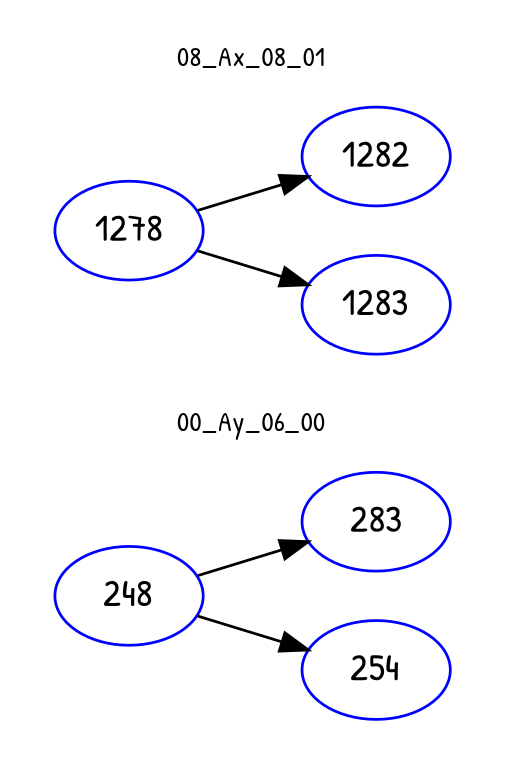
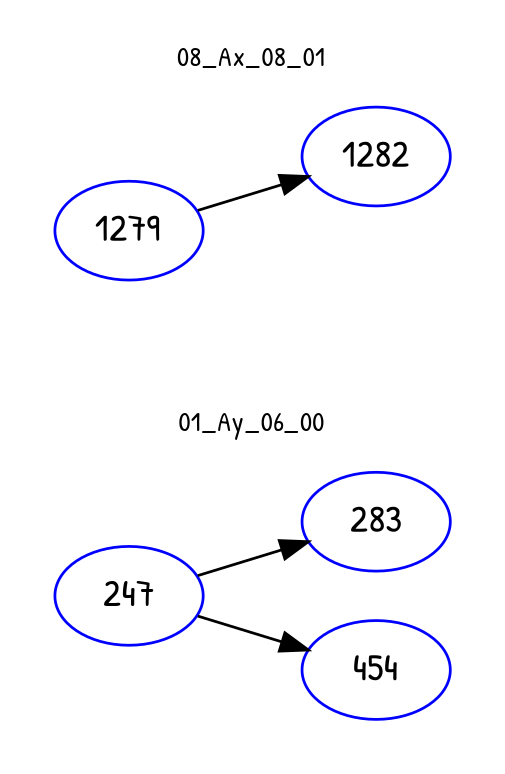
node "1278": label "1278" -> "1279"
node "1283": removed
cluster "00_Ay_06_00": label "00_Ay_06_00" -> "01_Ay_06_00"
node "248": label "248" -> "247"
node "254": label "254" -> "454"
